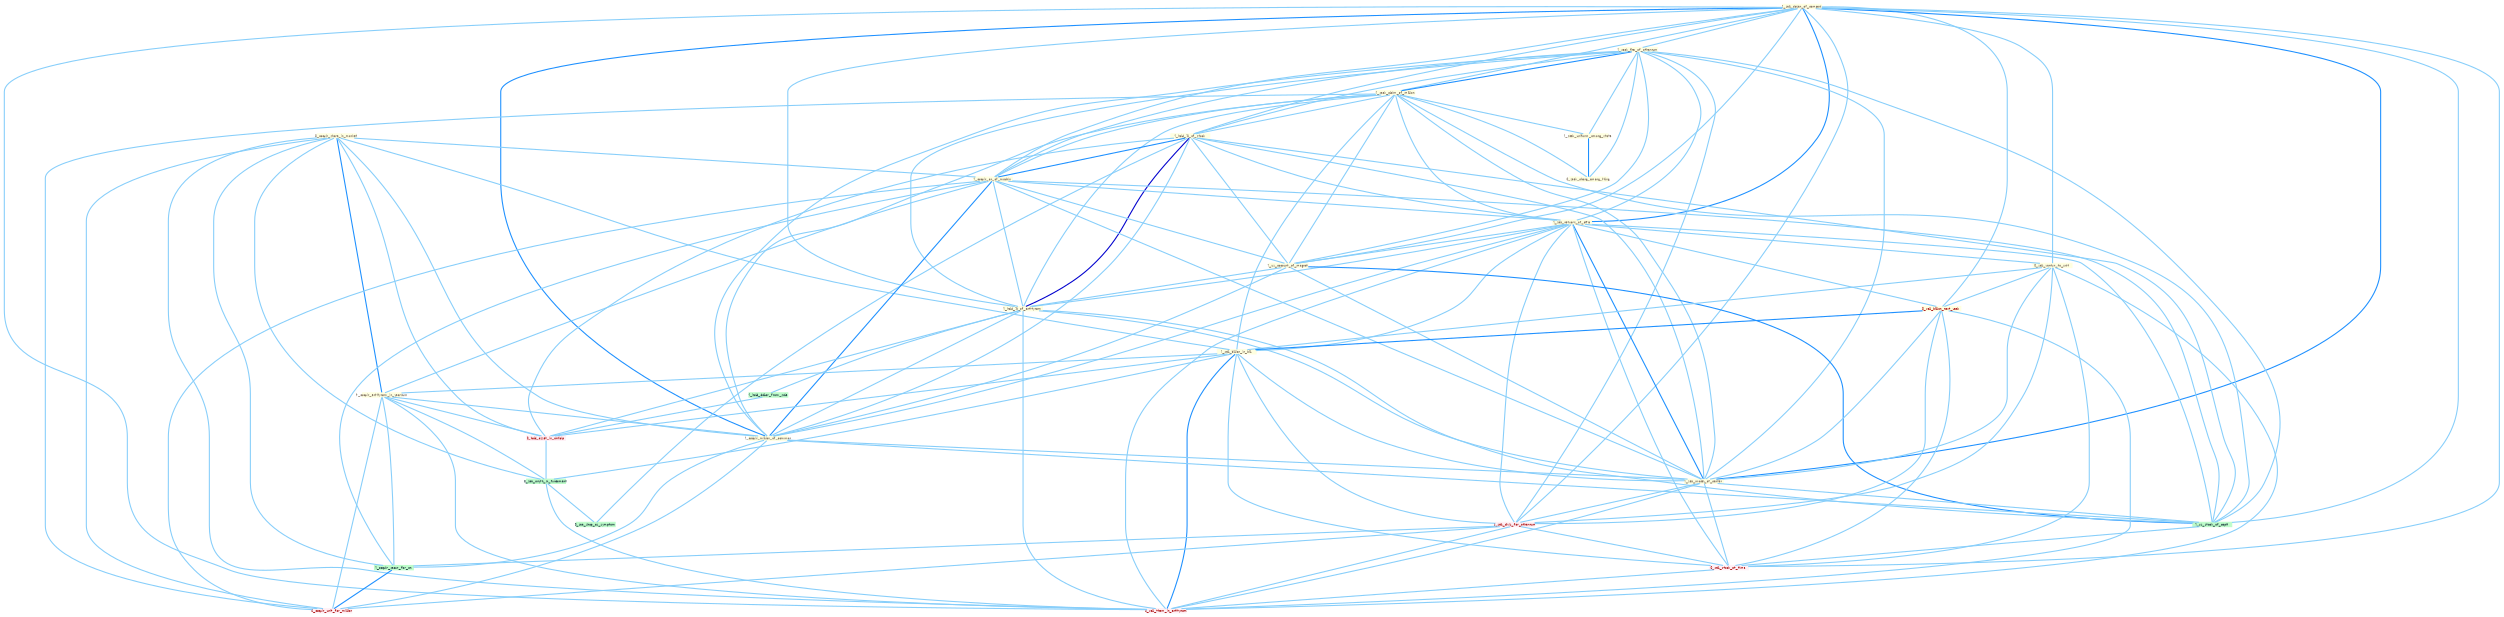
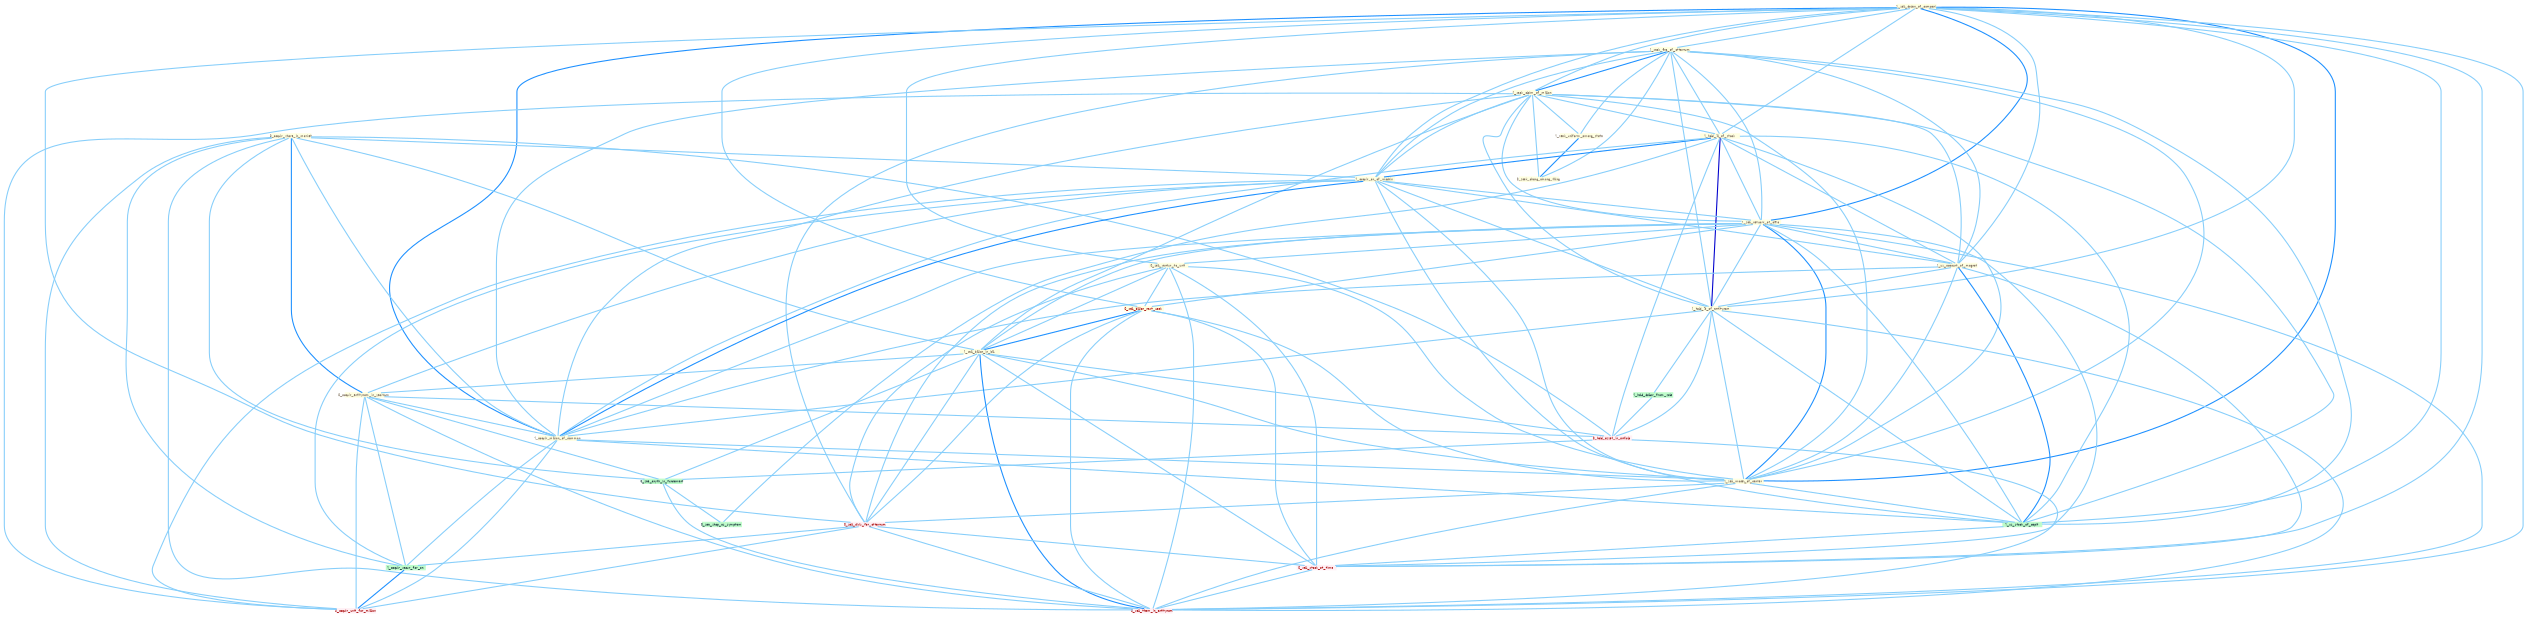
node "7_acquir_entitynam_in_yearnum": label "7_acquir_entitynam_in_yearnum" -> "0_acquir_entitynam_in_yearnum"
edge "1_sell_model_of_center" -- "0_sell_stock_at_time": now "1_us_account_of_magnat" -- "0_sell_stock_at_time"
edge "0_hold_asset_in_anticip" -- "0_sell_them_in_entitynam": added
